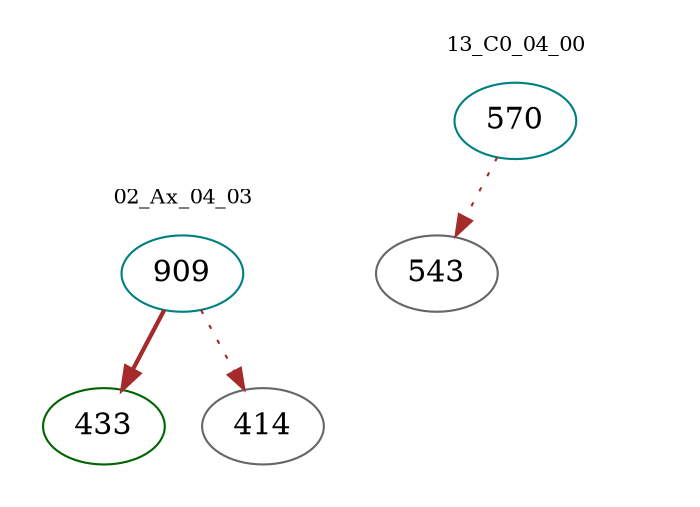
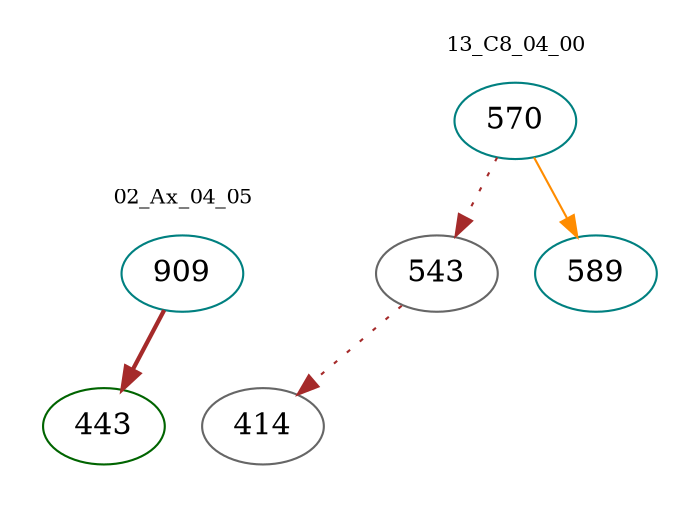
cluster "13_C0_04_00": label "13_C0_04_00" -> "13_C8_04_00"
cluster "02_Ax_04_03": label "02_Ax_04_03" -> "02_Ax_04_05"
node "589": added
edge "909" -> "414": now "543" -> "414"
node "433": label "433" -> "443"
